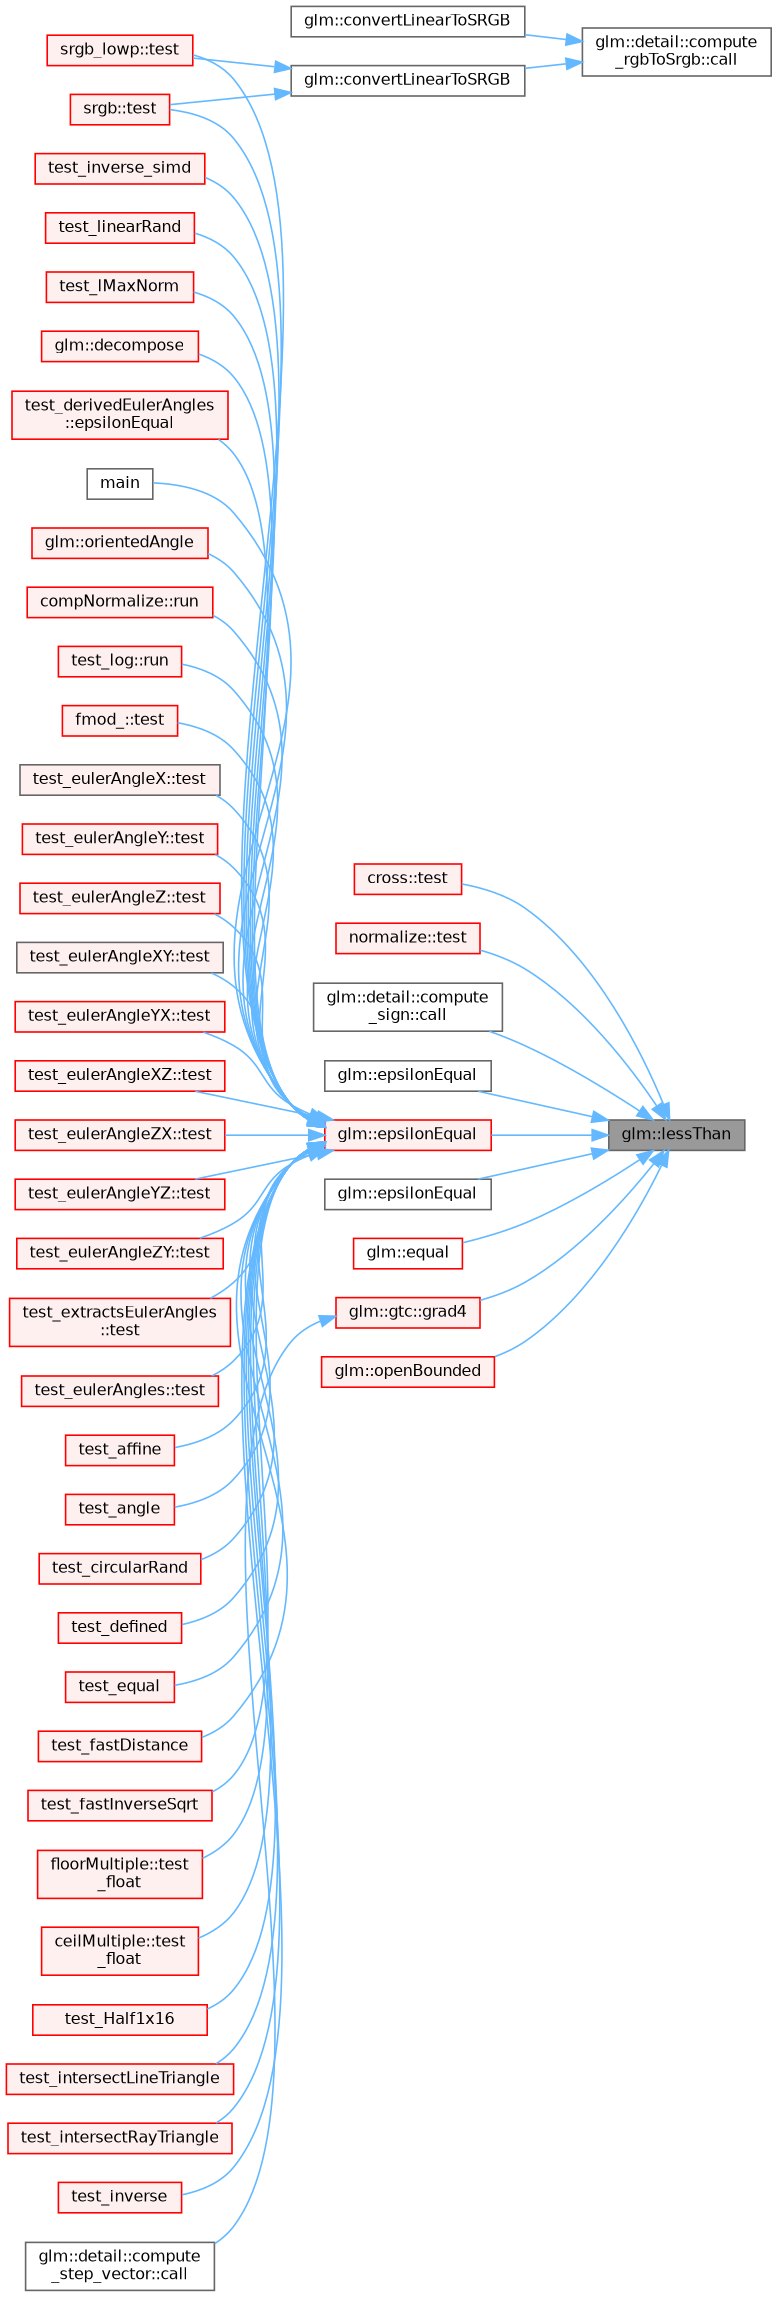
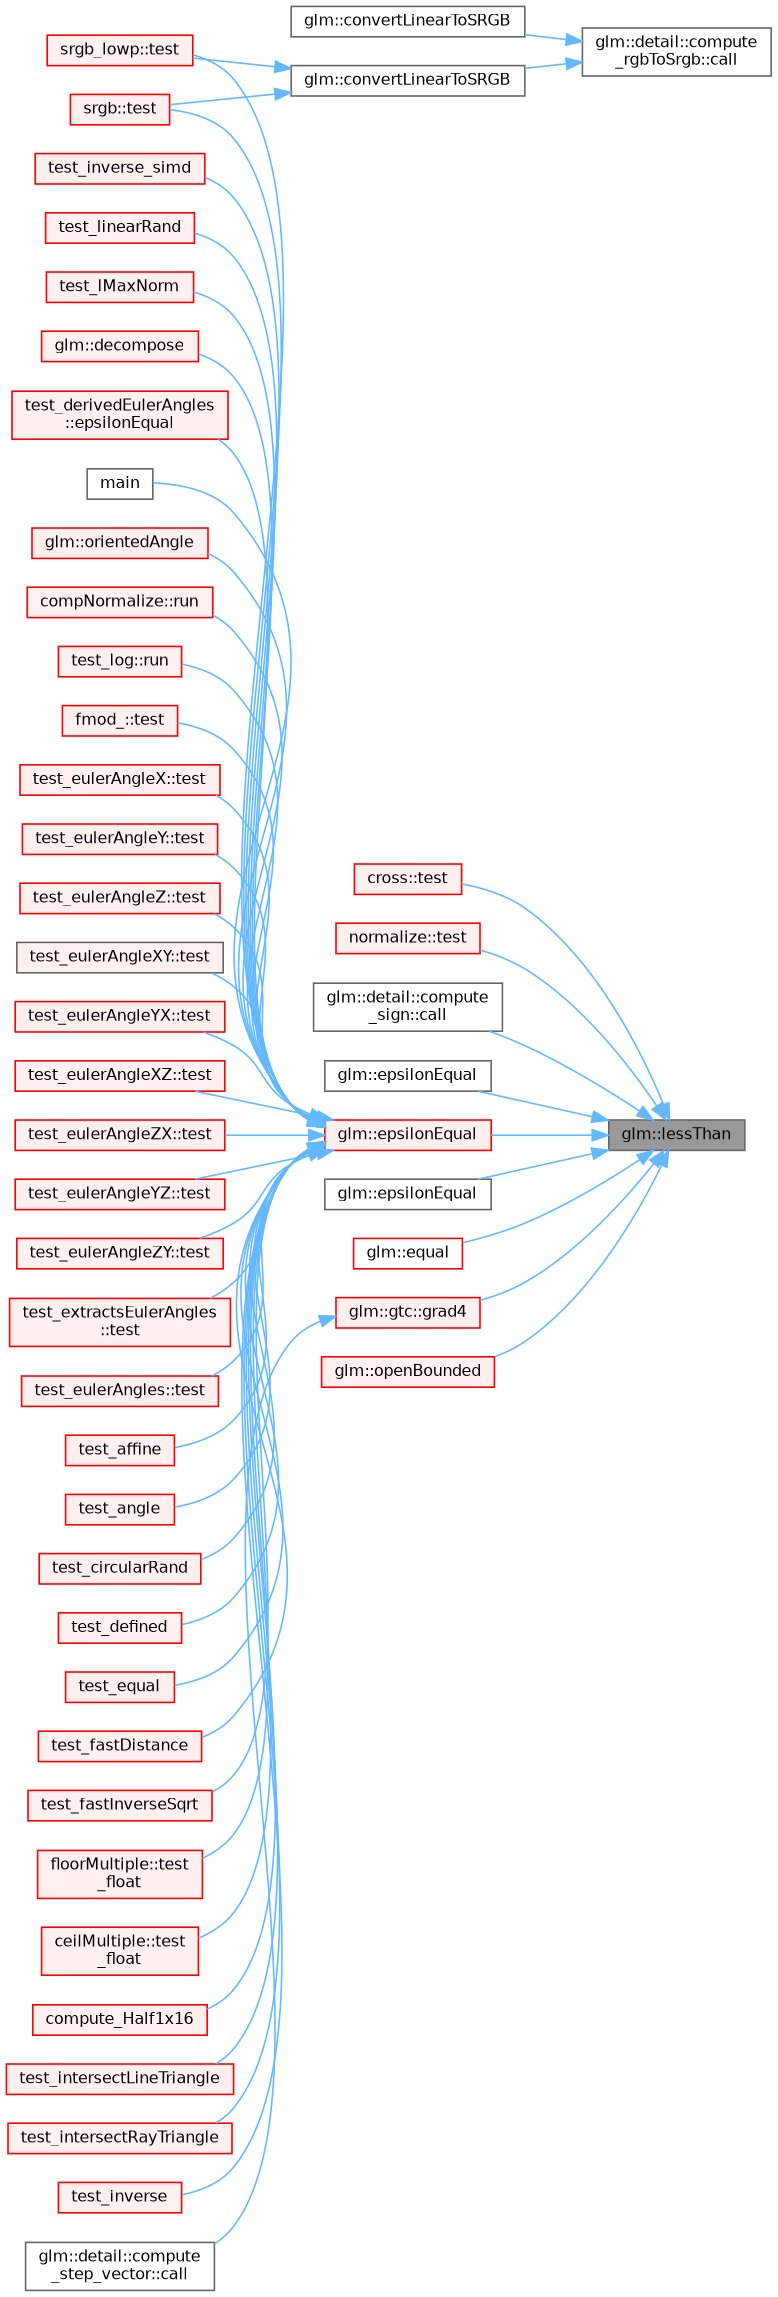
node "test_eulerAngleX::test": color grey40 -> red
node "test_Half1x16": label "test_Half1x16" -> "compute_Half1x16"
